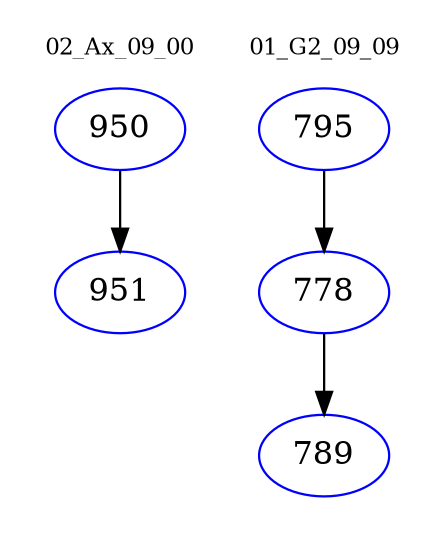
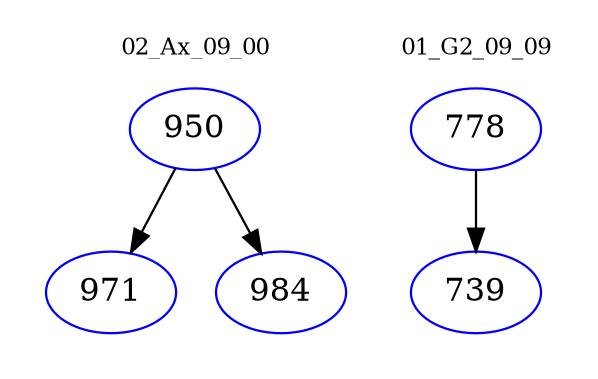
node "795": removed
node "951": label "951" -> "971"
node "984": added
node "789": label "789" -> "739"
